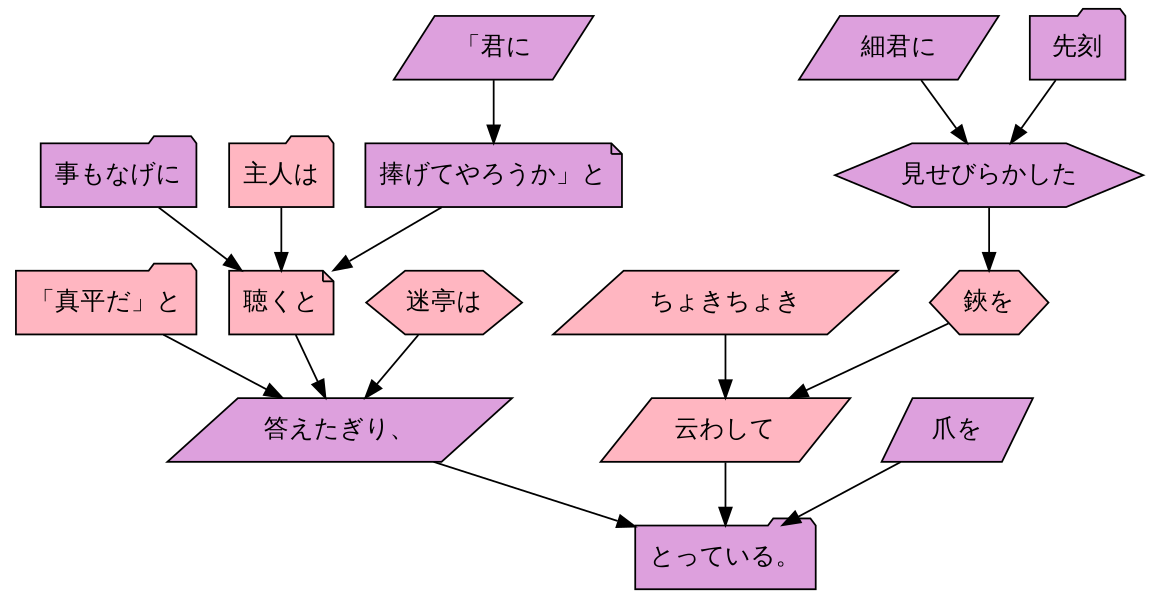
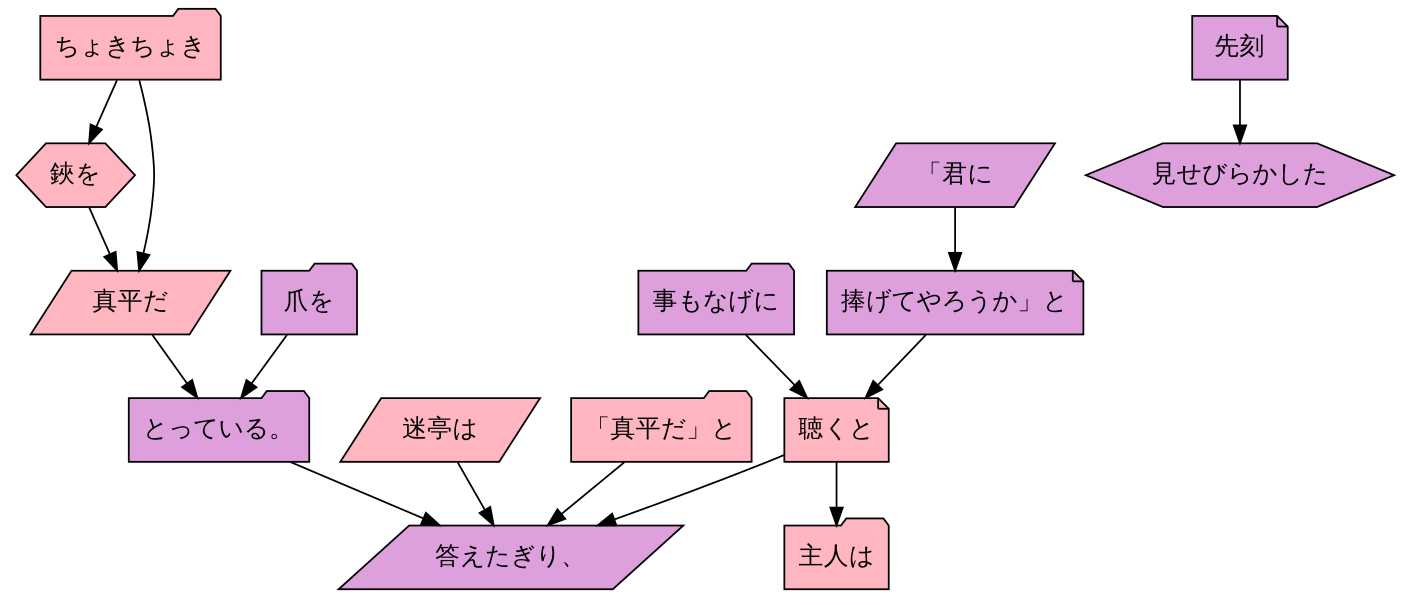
node "細君に": removed
node "先刻": shape folder -> note
edge "主人は" -> "聴くと": reversed
edge "見せびらかした" -> "鋏を": now "ちょきちょき" -> "鋏を"
node "迷亭は": shape hexagon -> parallelogram
node "ちょきちょき": shape parallelogram -> folder
node "云わして": label "云わして" -> "真平だ"
node "爪を": shape parallelogram -> folder
edge "答えたぎり、" -> "とっている。": reversed
